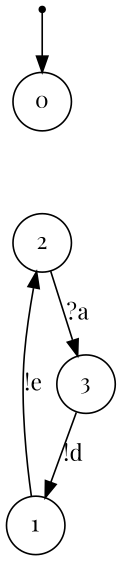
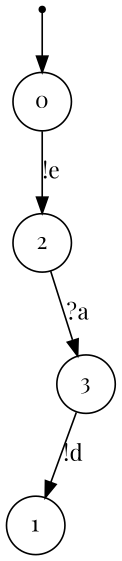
edge "1" -> "2": now "0" -> "2"
